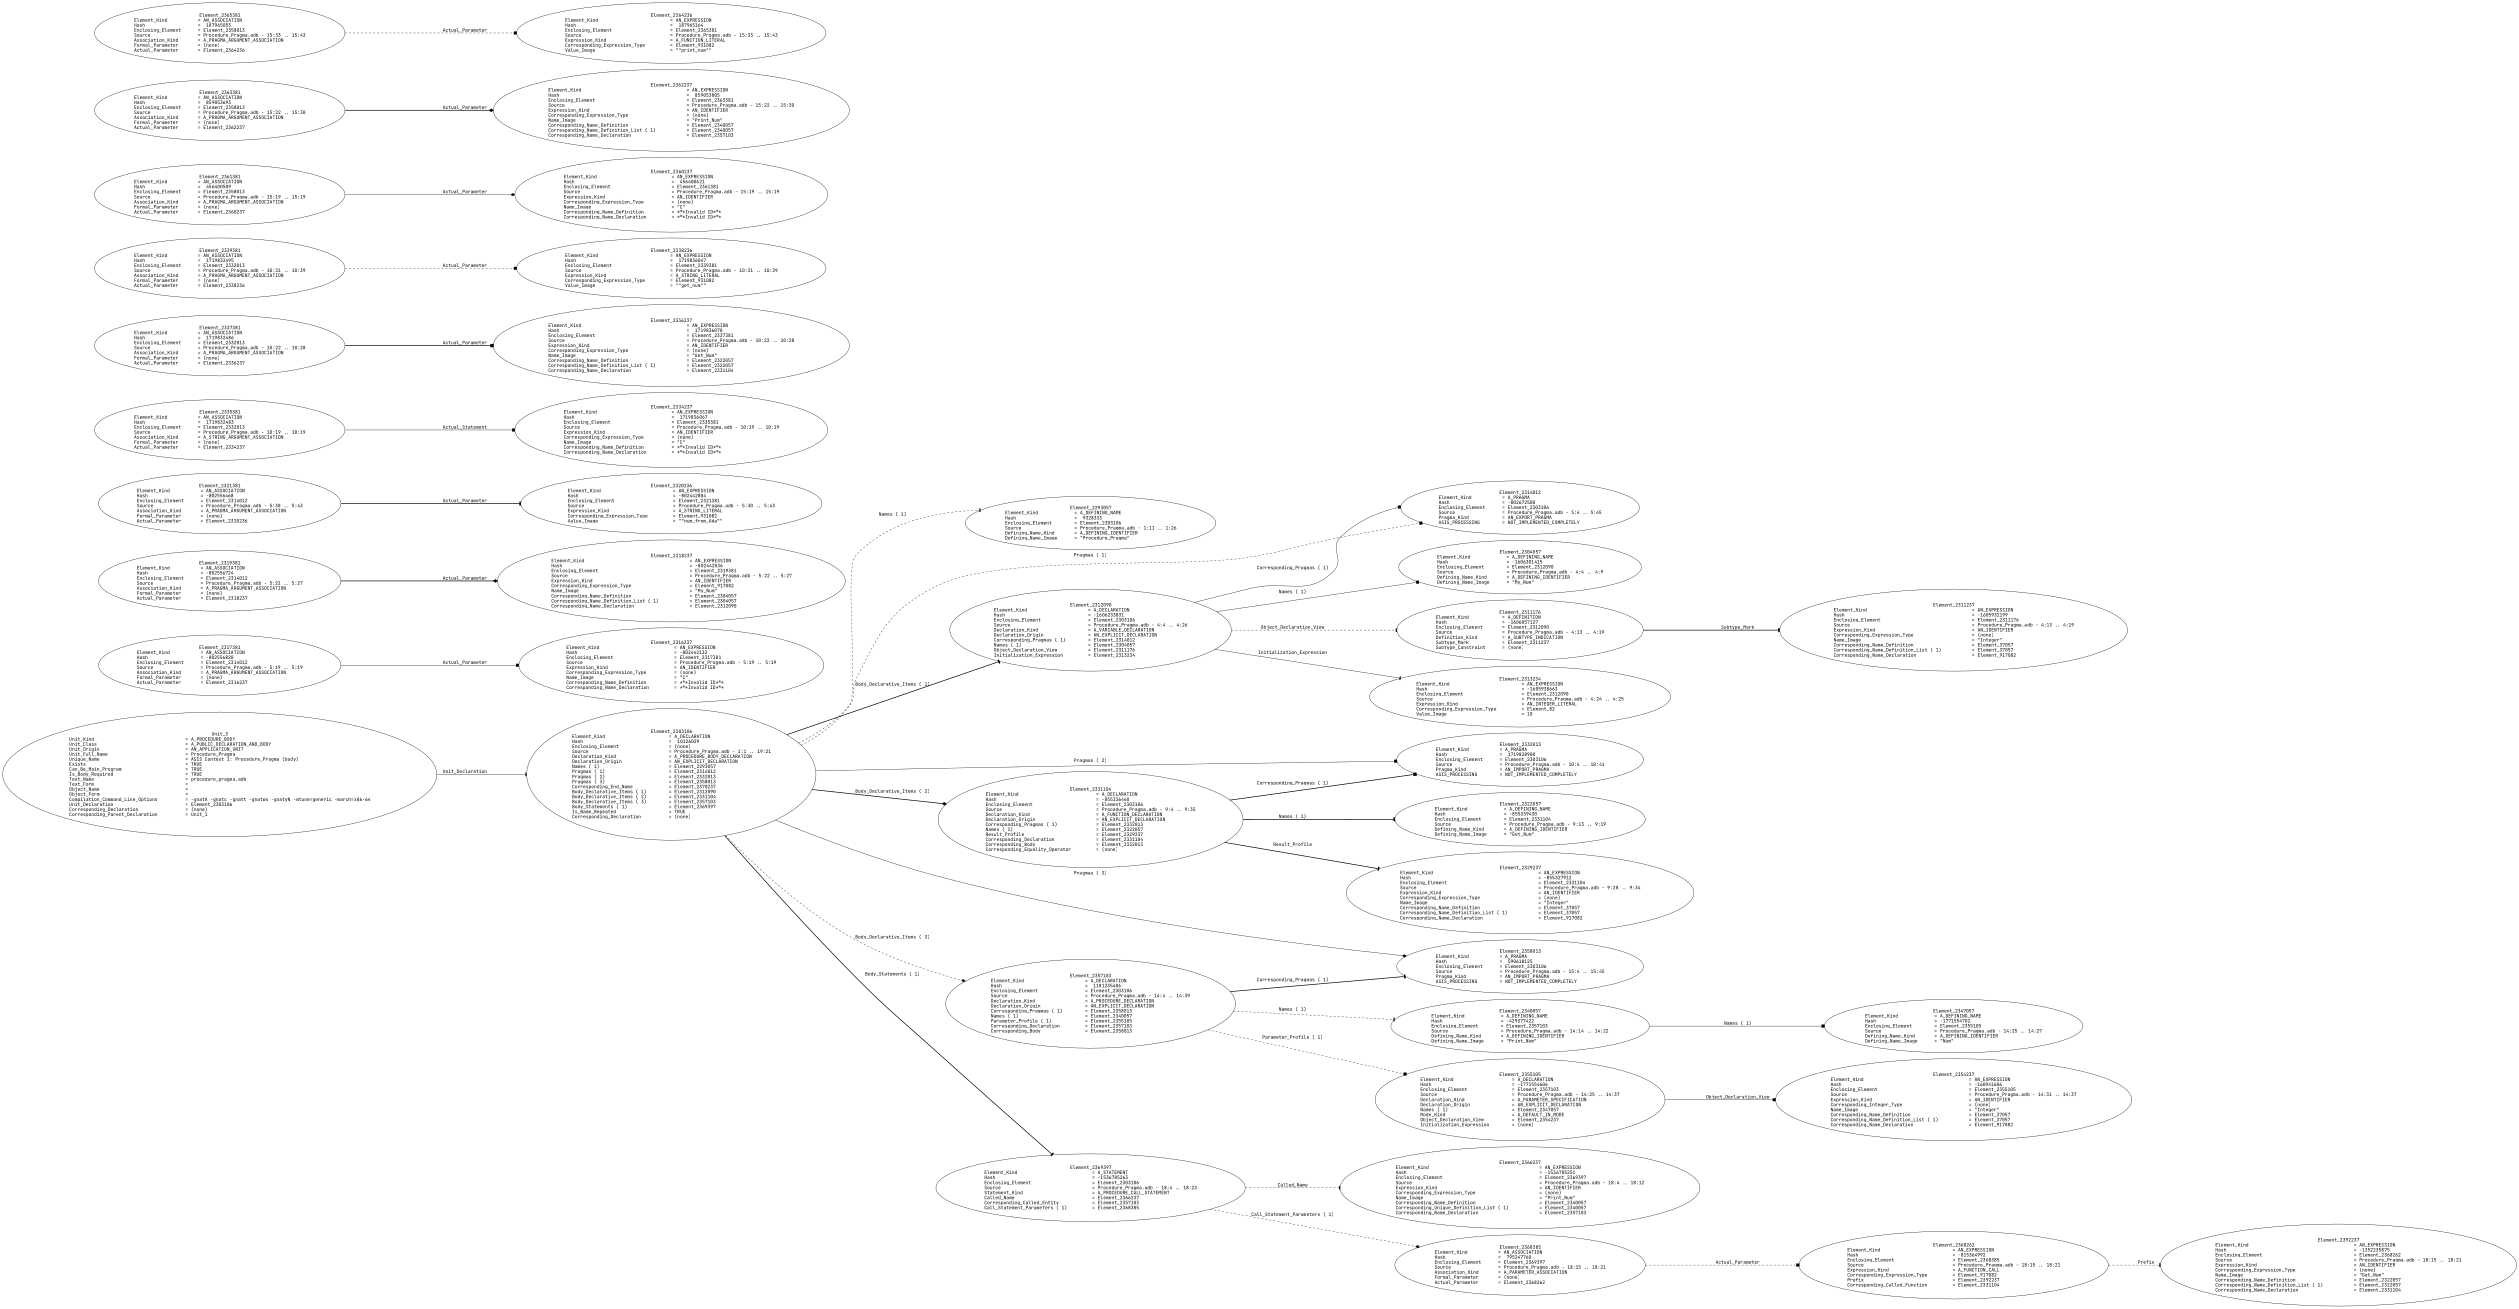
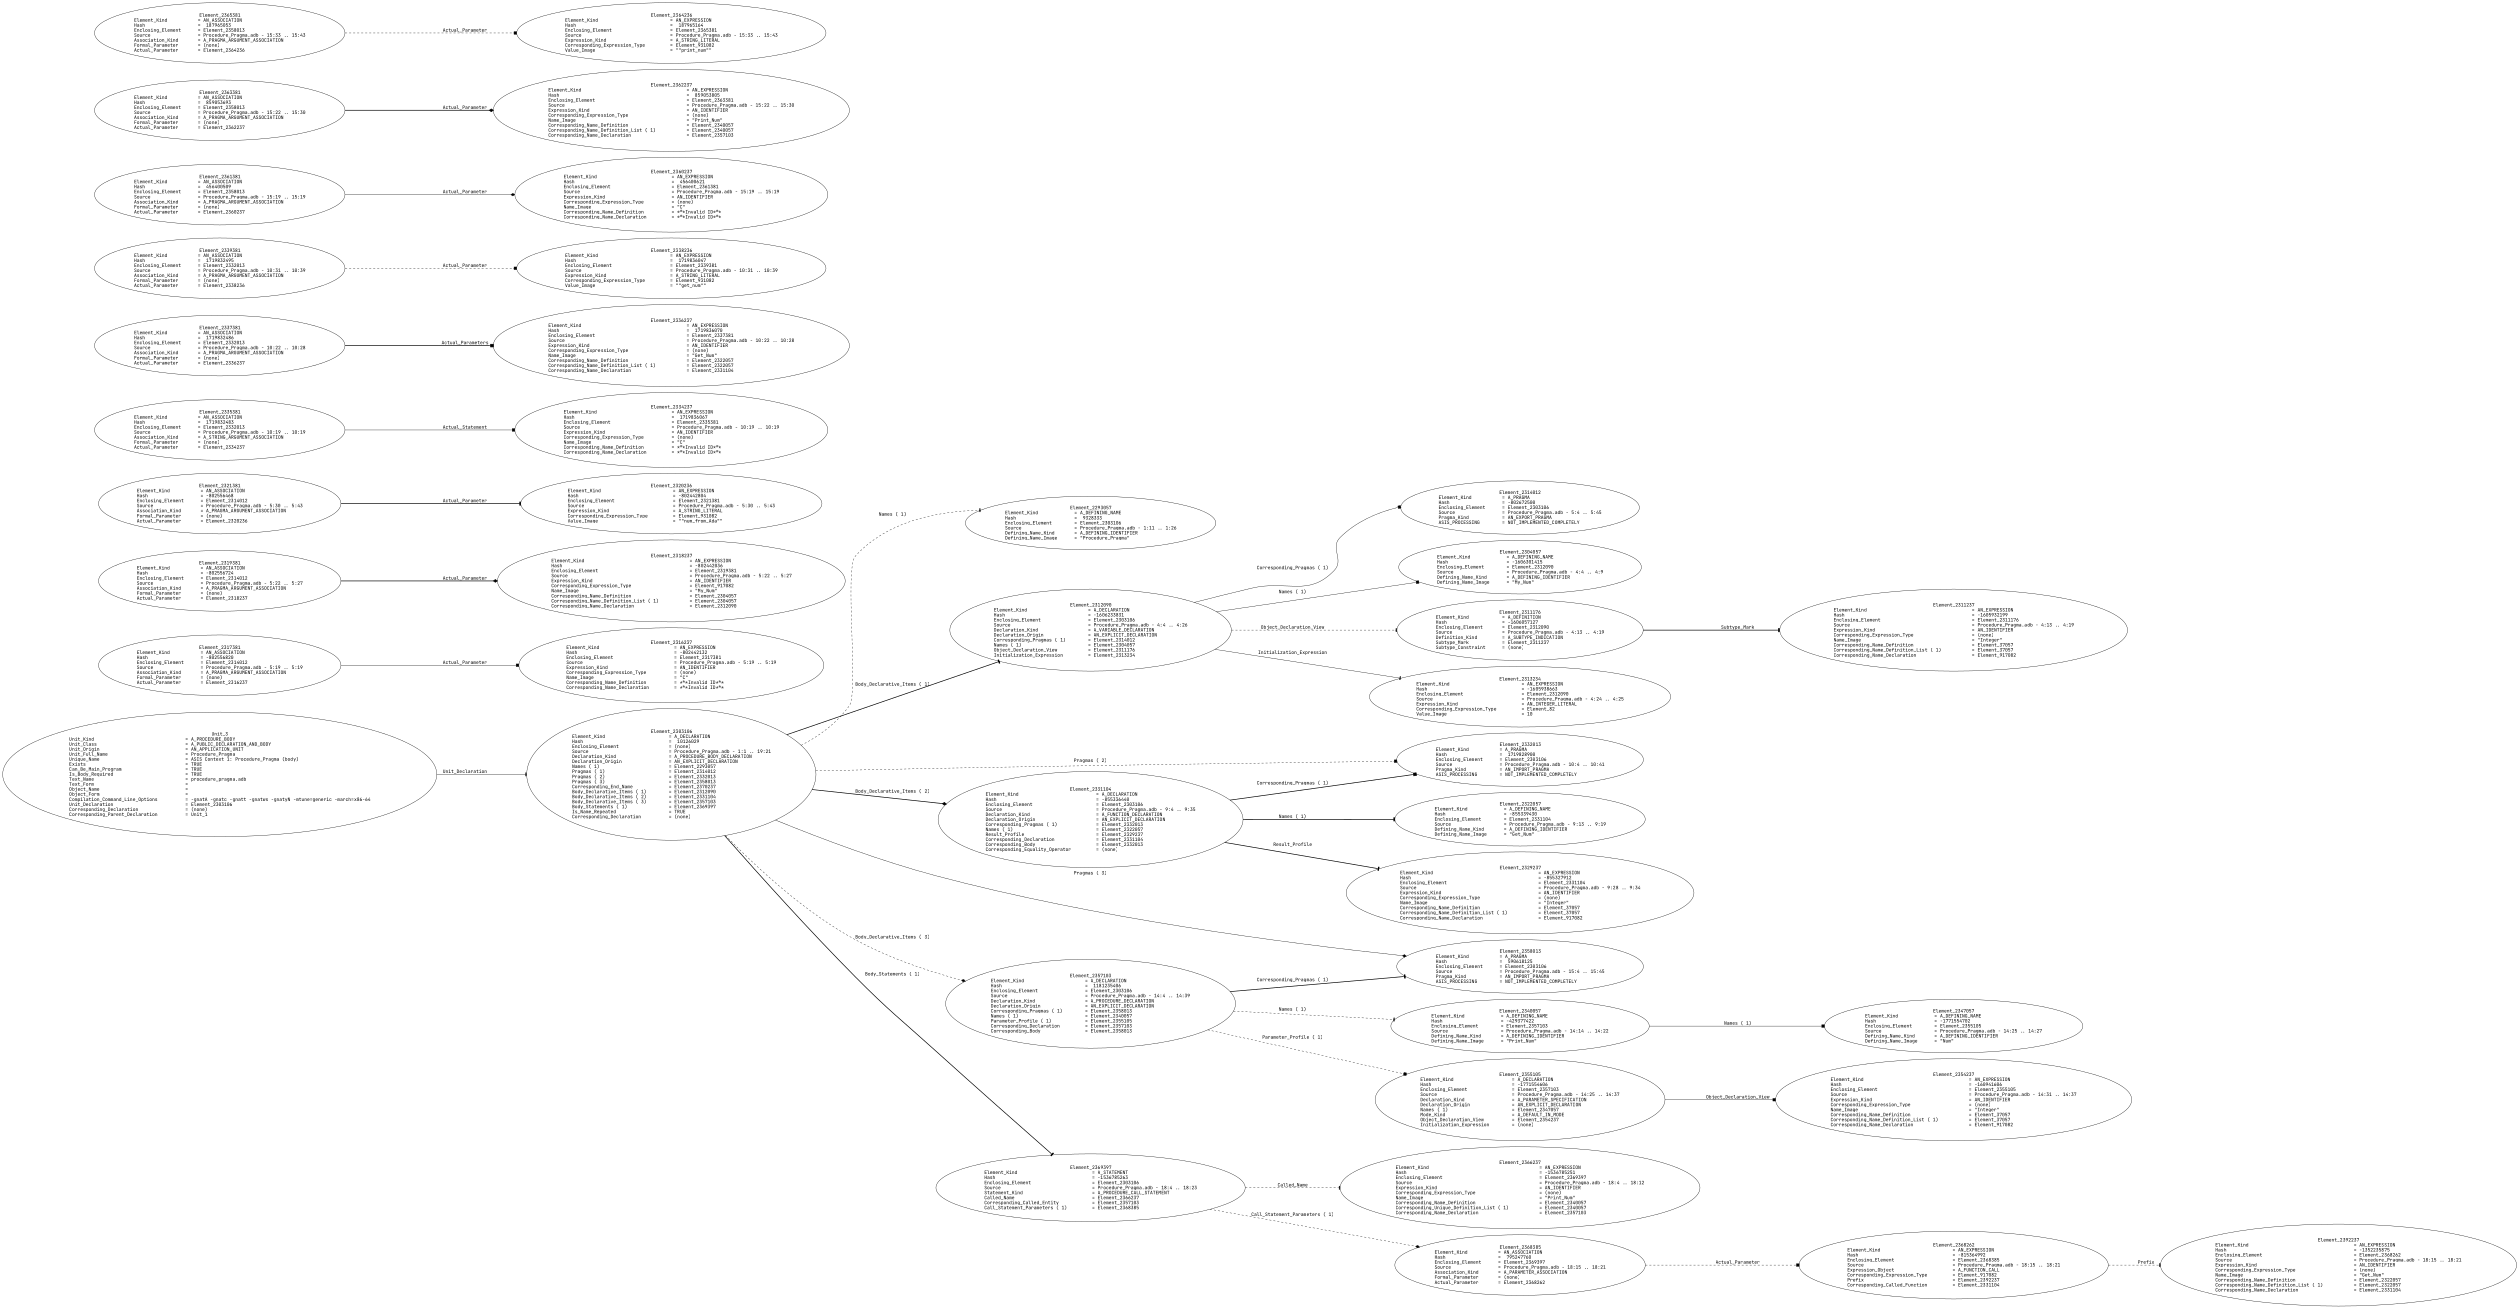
node "Element_2364236": text "A_FUNCTION_LITERAL" -> "A_STRING_LITERAL"
edge "Element_2337381" -> "Element_2336237": label "Actual_Parameter" -> "Actual_Parameters"
edge "Element_2303106" -> "Element_2314012": removed, label "Pragmas ( 1)"
edge "Element_2303106" -> "Element_2332013": style solid -> dashed
node "Element_2354237": text "Corresponding_Integer_Type" -> "Corresponding_Expression_Type"
node "Element_2368262": text "Expression_Kind" -> "Expression_Object"
